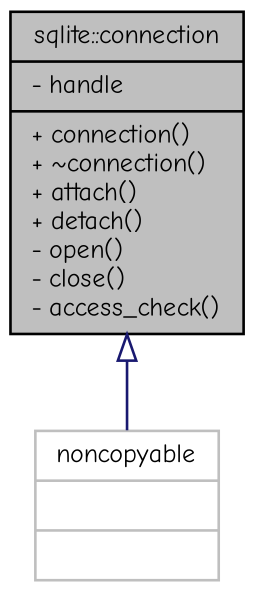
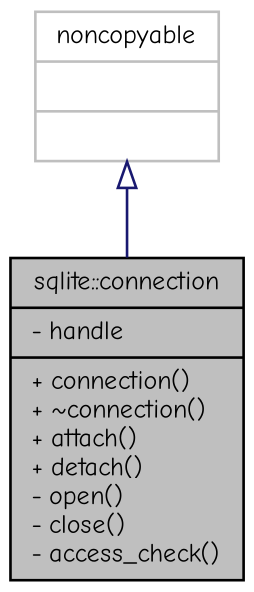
edge "noncopyable" -> "sqlite::connection": reversed
